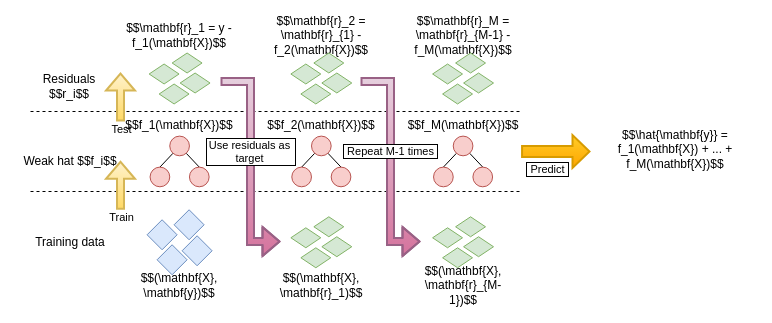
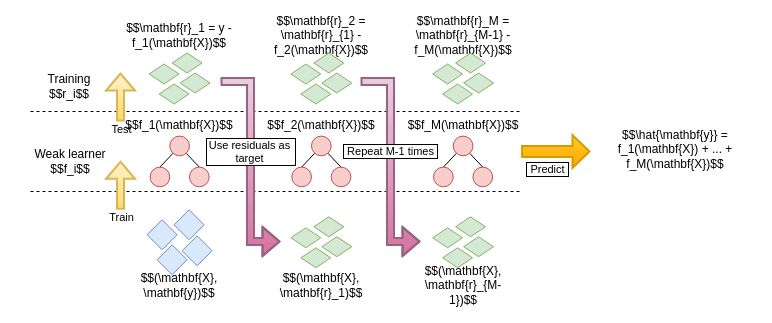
node "Residuals $$r_i$$": label "Residuals $$r_i$$" -> "Training $$r_i$$"
node "Weak hat $$f_i$$": label "Weak hat $$f_i$$" -> "Weak learner $$f_i$$"
node "Training data": removed
